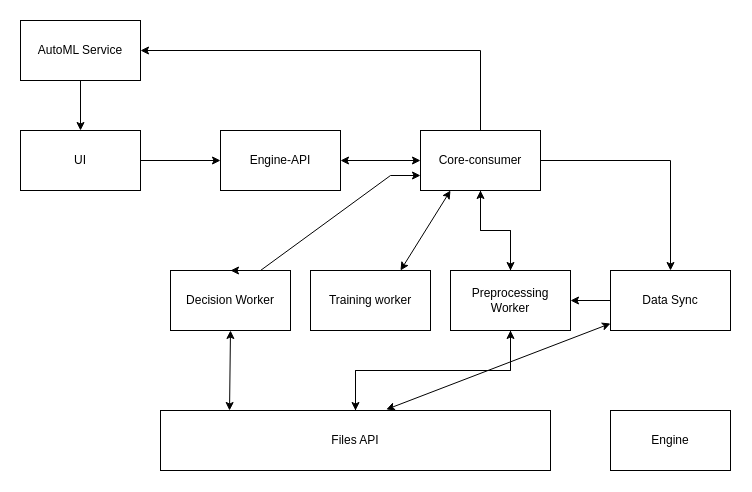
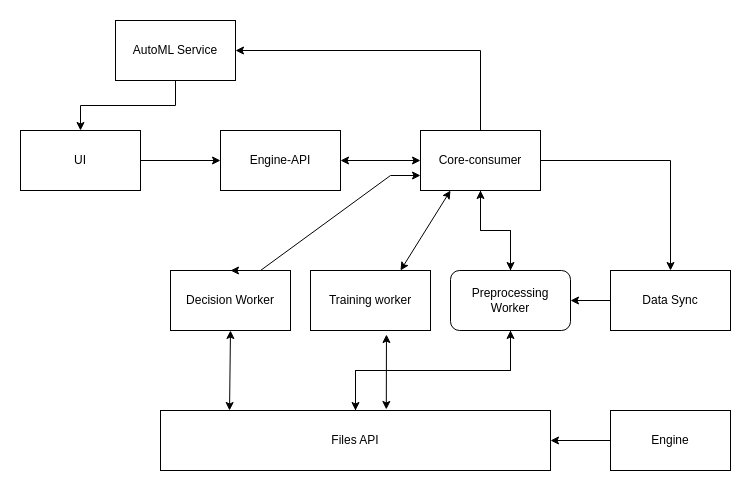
node "AutoML Service": moved (81, 51) -> (176, 51)
node "Preprocessing Worker": shape rectangle -> rounded rectangle
edge "Data Sync" -- "Files API": now "Training worker" -- "Files API"
edge "Engine" -> "Files API": added
